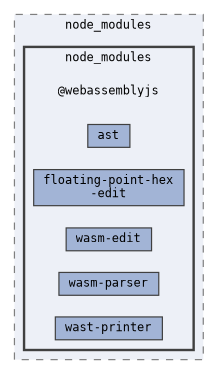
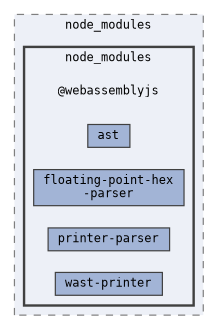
node "floating-point-hex -edit": label "floating-point-hex -edit" -> "floating-point-hex -parser"
node "wasm-edit": removed
node "wasm-parser": label "wasm-parser" -> "printer-parser"
